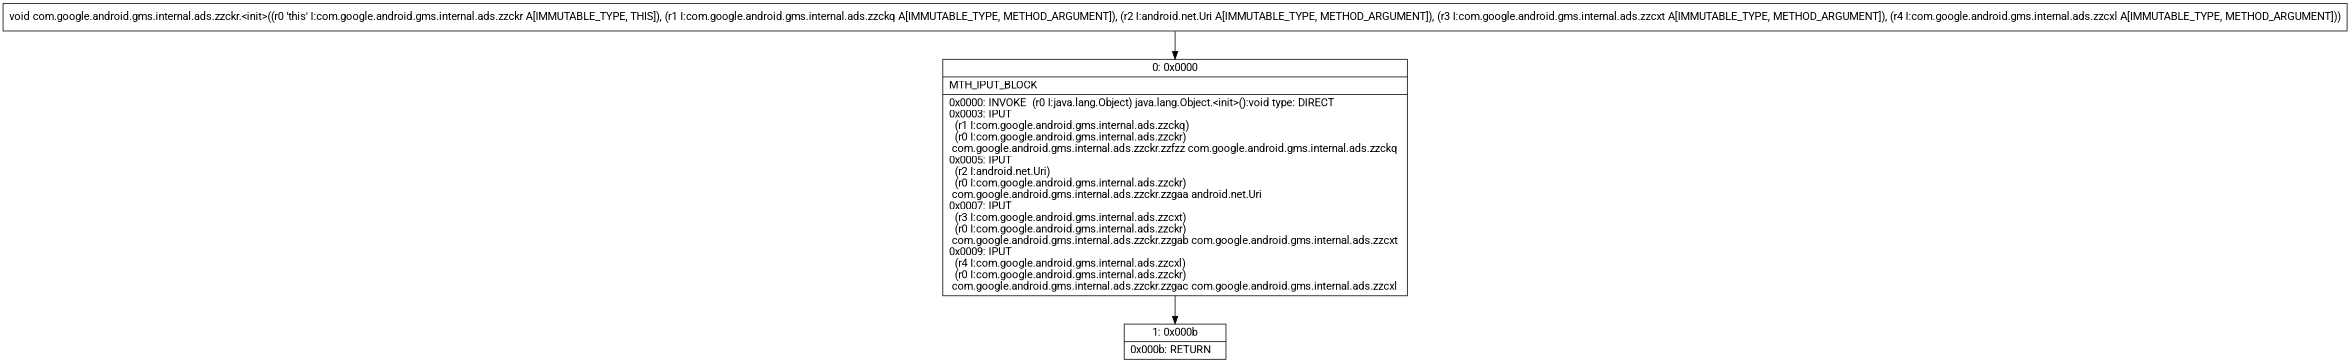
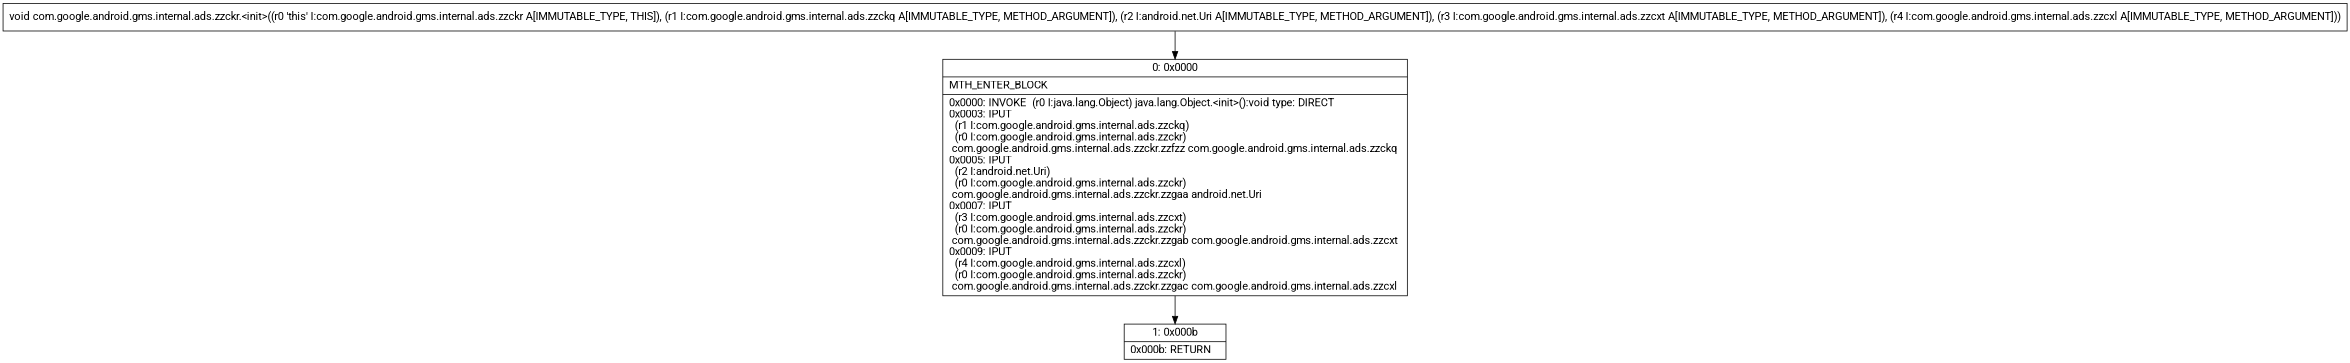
node "0: 0x0000": text "MTH_IPUT_BLOCK" -> "MTH_ENTER_BLOCK"
